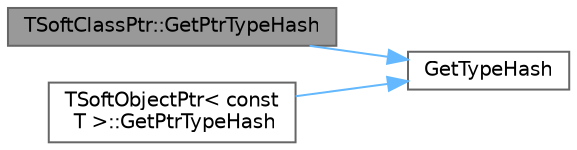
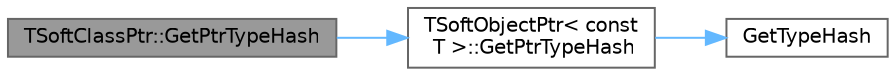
edge "TSoftClassPtr::GetPtrTypeHash" -> "GetTypeHash": now "TSoftClassPtr::GetPtrTypeHash" -> "TSoftObjectPtr< const T >::GetPtrTypeHash"
